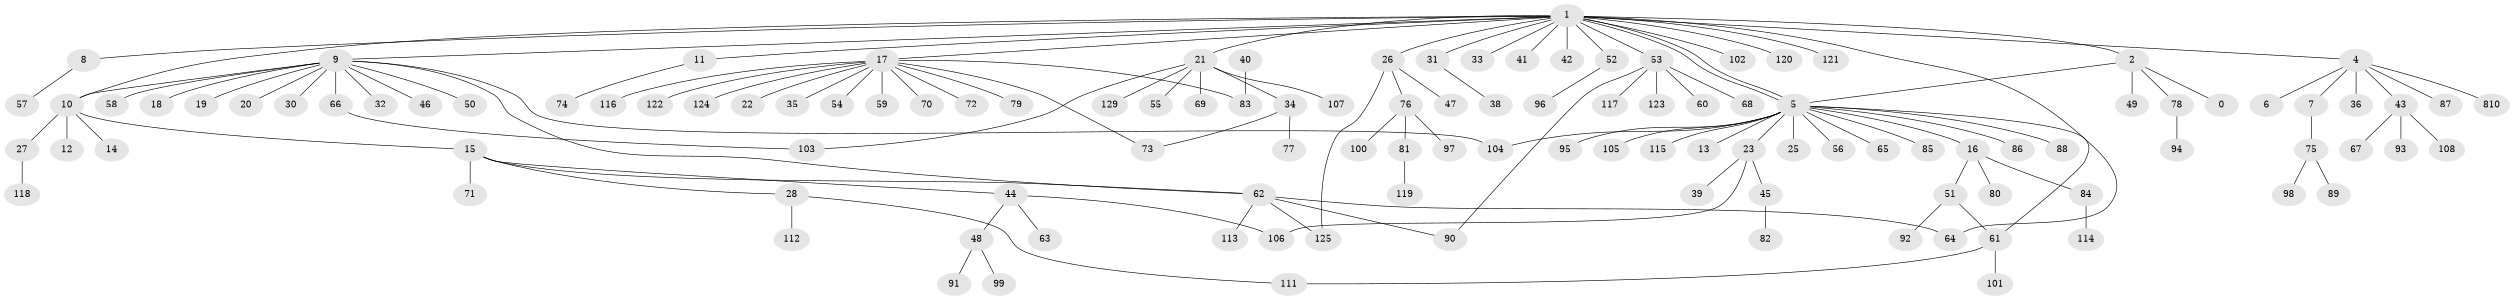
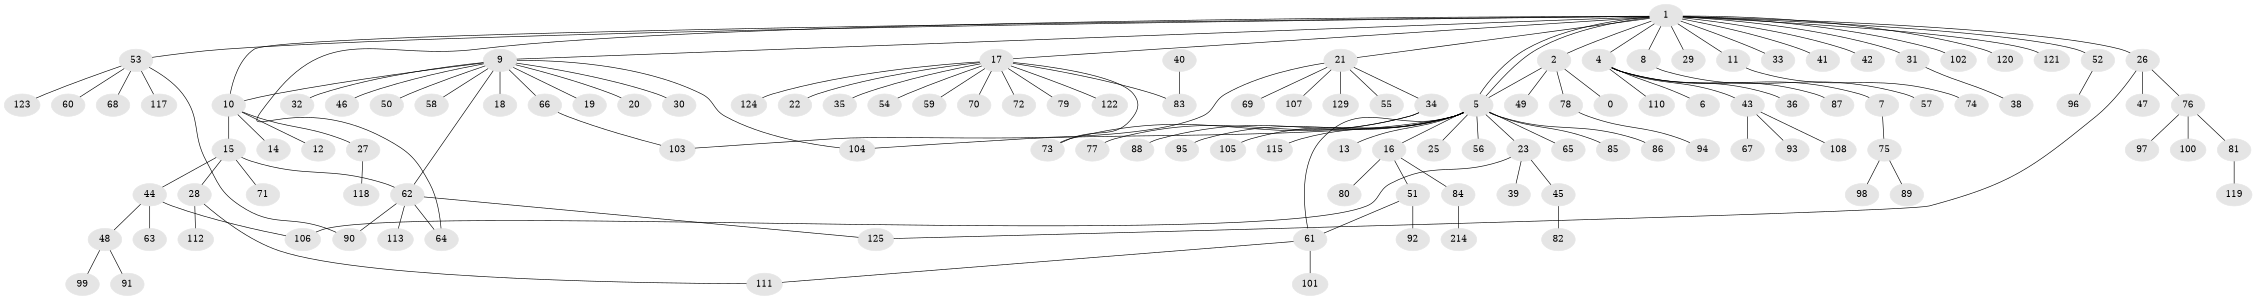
node "29": added
node "116": removed
node "810": label "810" -> "110"
node "114": label "114" -> "214"
